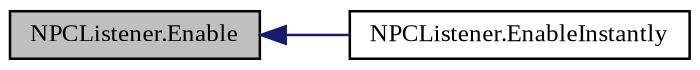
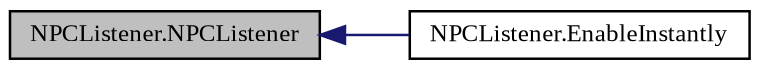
node "NPCListener.Enable": label "NPCListener.Enable" -> "NPCListener.NPCListener"
